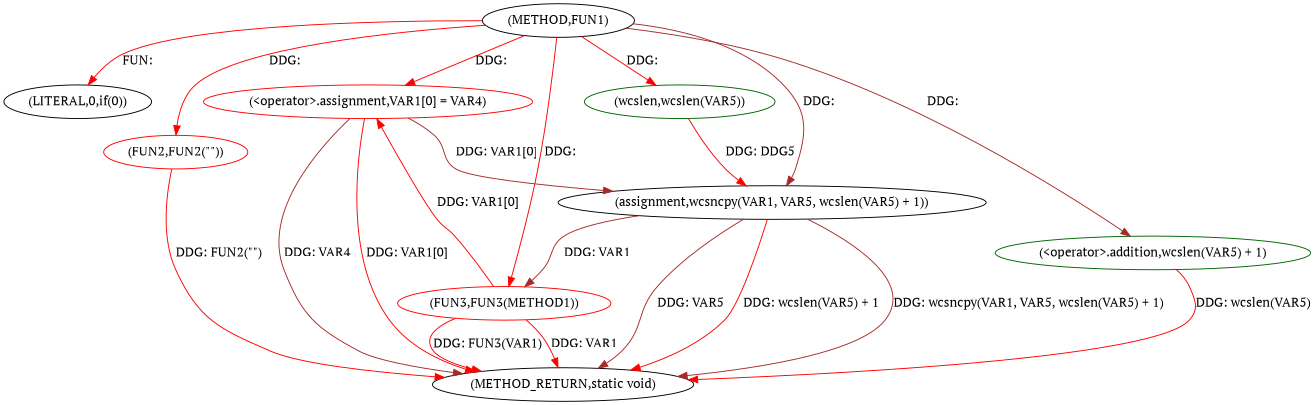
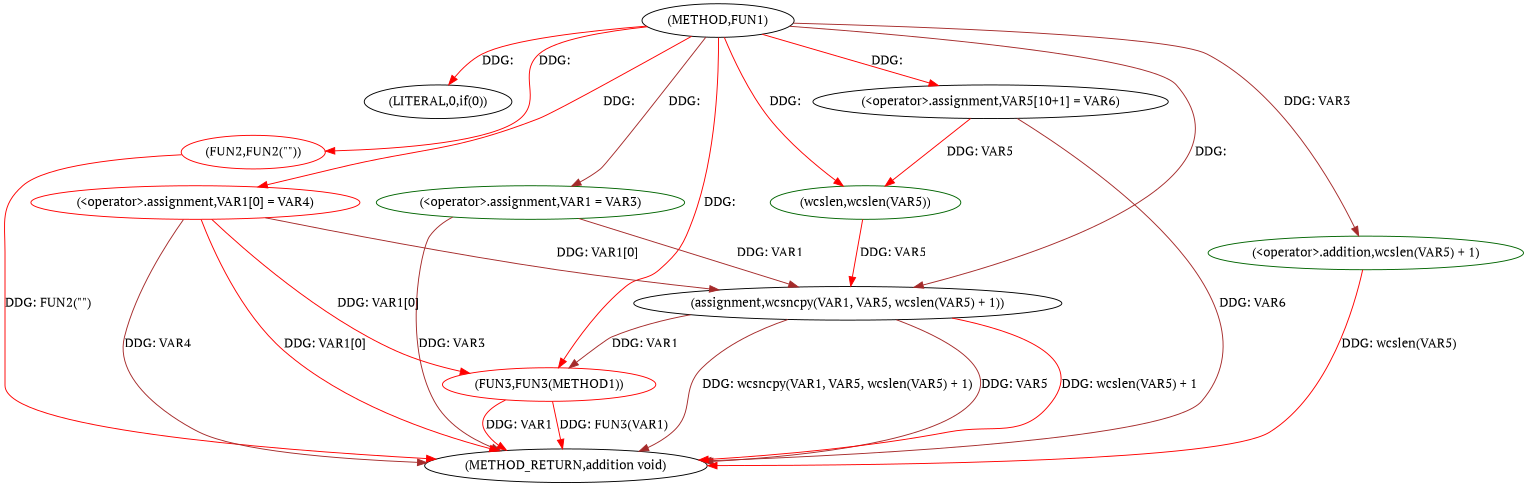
edge "(METHOD,FUN1)" -> "(LITERAL,0,if(0))": label "FUN: " -> "DDG: "
edge "(METHOD,FUN1)" -> "(<operator>.addition,wcslen(VAR5) + 1)": label "DDG: " -> "DDG: VAR3"
node "(<operator>.assignment,VAR5[10+1] = VAR6)": added
edge "(wcslen,wcslen(VAR5))" -> "(assignment,wcsncpy(VAR1, VAR5, wcslen(VAR5) + 1))": label "DDG: DDG5" -> "DDG: VAR5"
node "(<operator>.assignment,VAR1 = VAR3)": added
edge "(FUN3,FUN3(METHOD1))" -> "(<operator>.assignment,VAR1[0] = VAR4)": reversed
node "(METHOD_RETURN,static void)": label "(METHOD_RETURN,static void)" -> "(METHOD_RETURN,addition void)"
